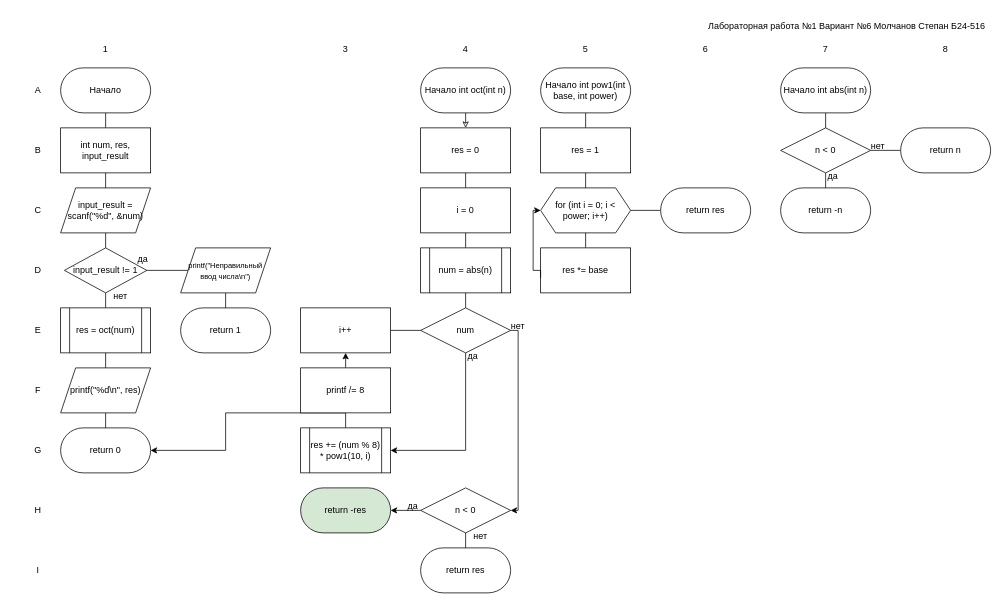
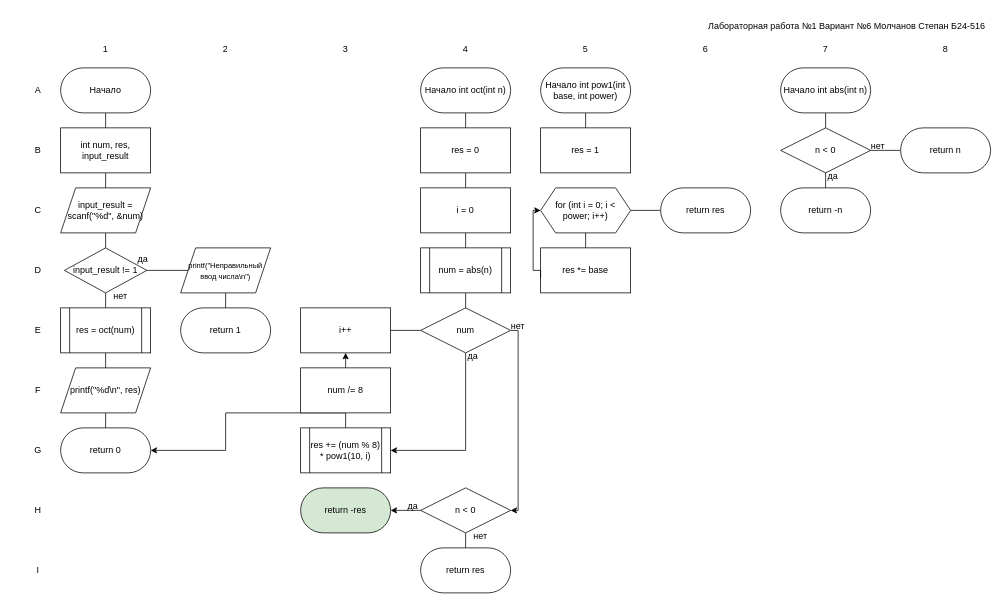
node "2": added
edge "Начало int oct(int n)" -> "res = 0": arrowhead classic -> none
edge "res = 1" -- "for (int i = 0; i < power; i++)": removed
node "printf /= 8": label "printf /= 8" -> "num /= 8"
